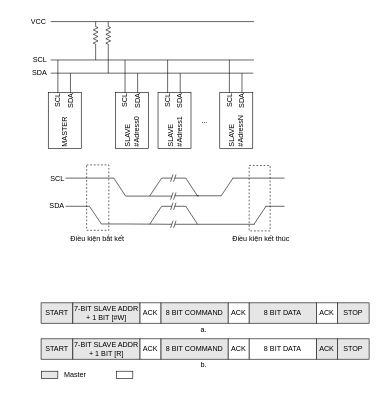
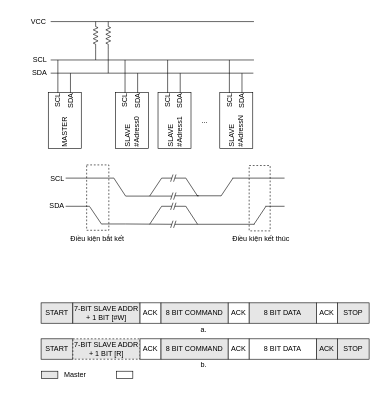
node "7-BIT SLAVE ADDR + 1 BIT [R]": style solid -> dashed
